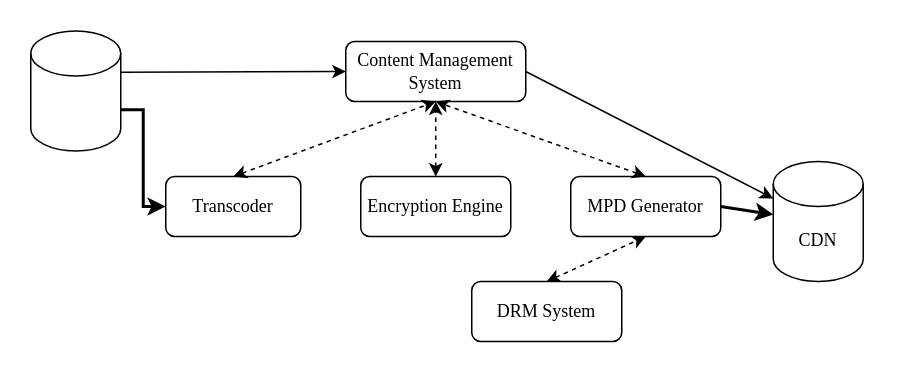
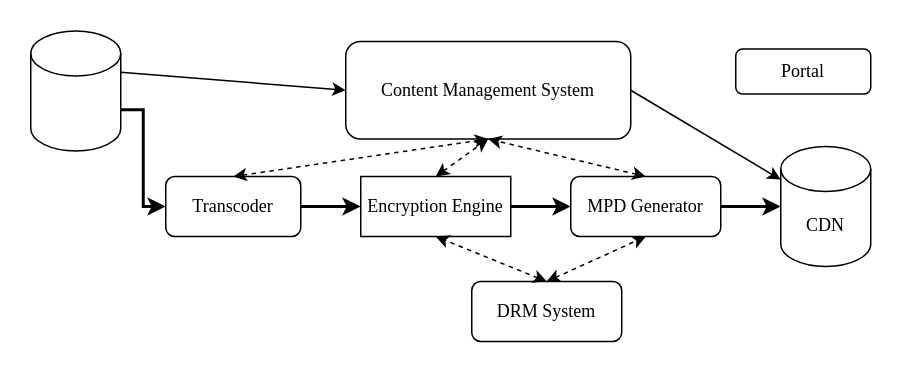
node "Content Management System": size 180x60 -> 285x98
node "Portal": added
edge "Transcoder" -> "Encryption Engine": added
node "Encryption Engine": shape rounded rectangle -> rectangle
edge "Encryption Engine" -> "MPD Generator": added
node "CDN": moved (818, 221) -> (826, 206)
edge "Encryption Engine" -- "DRM System": added
